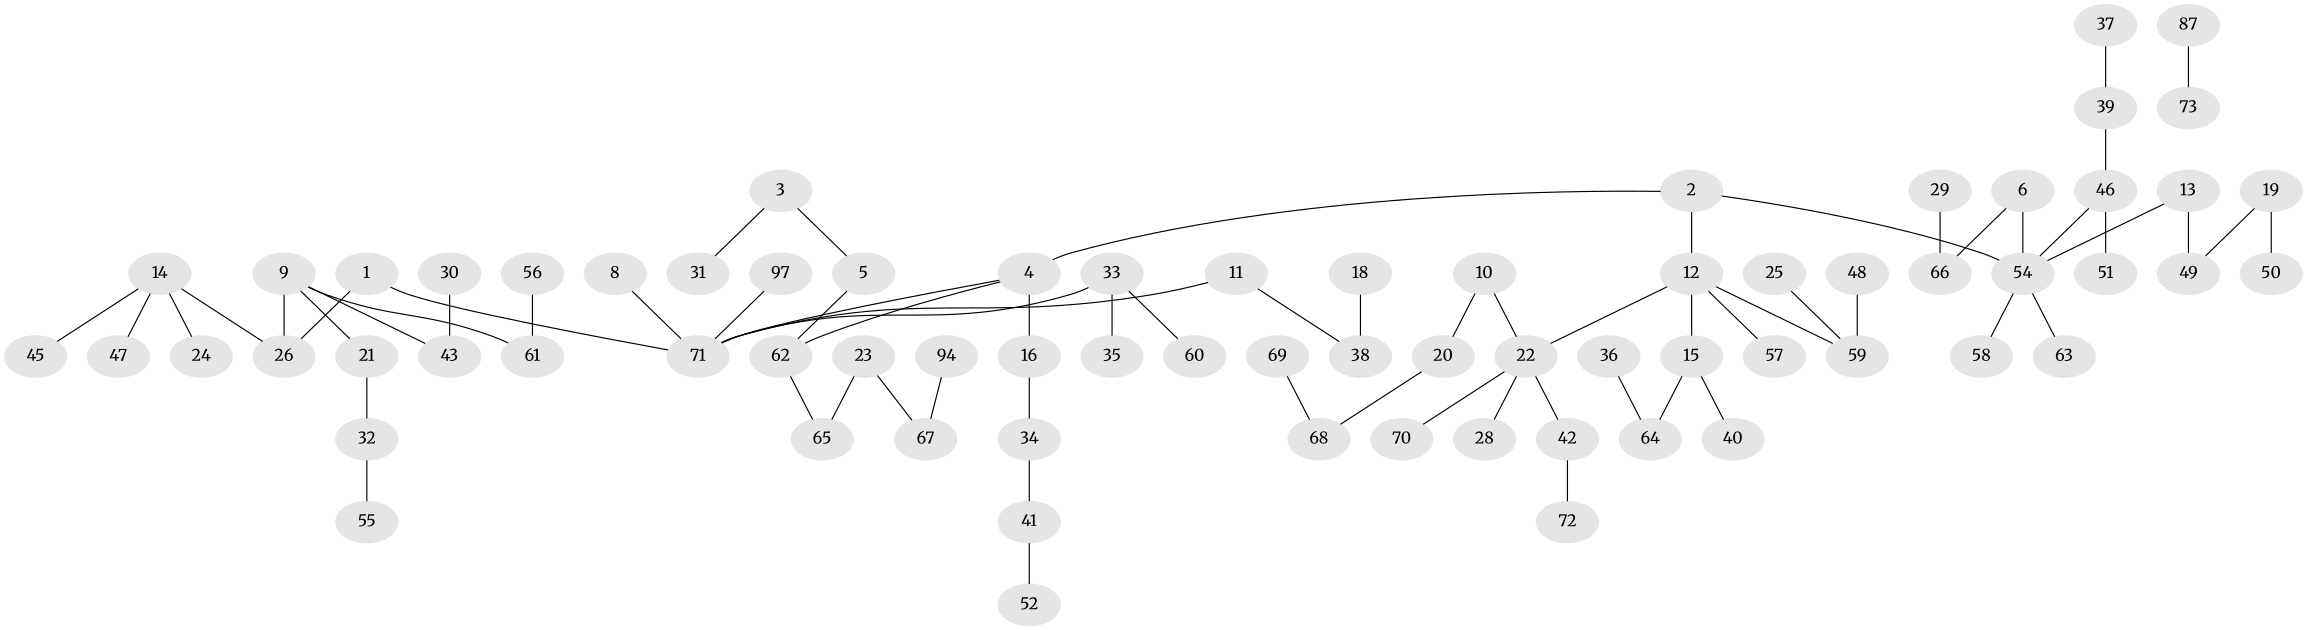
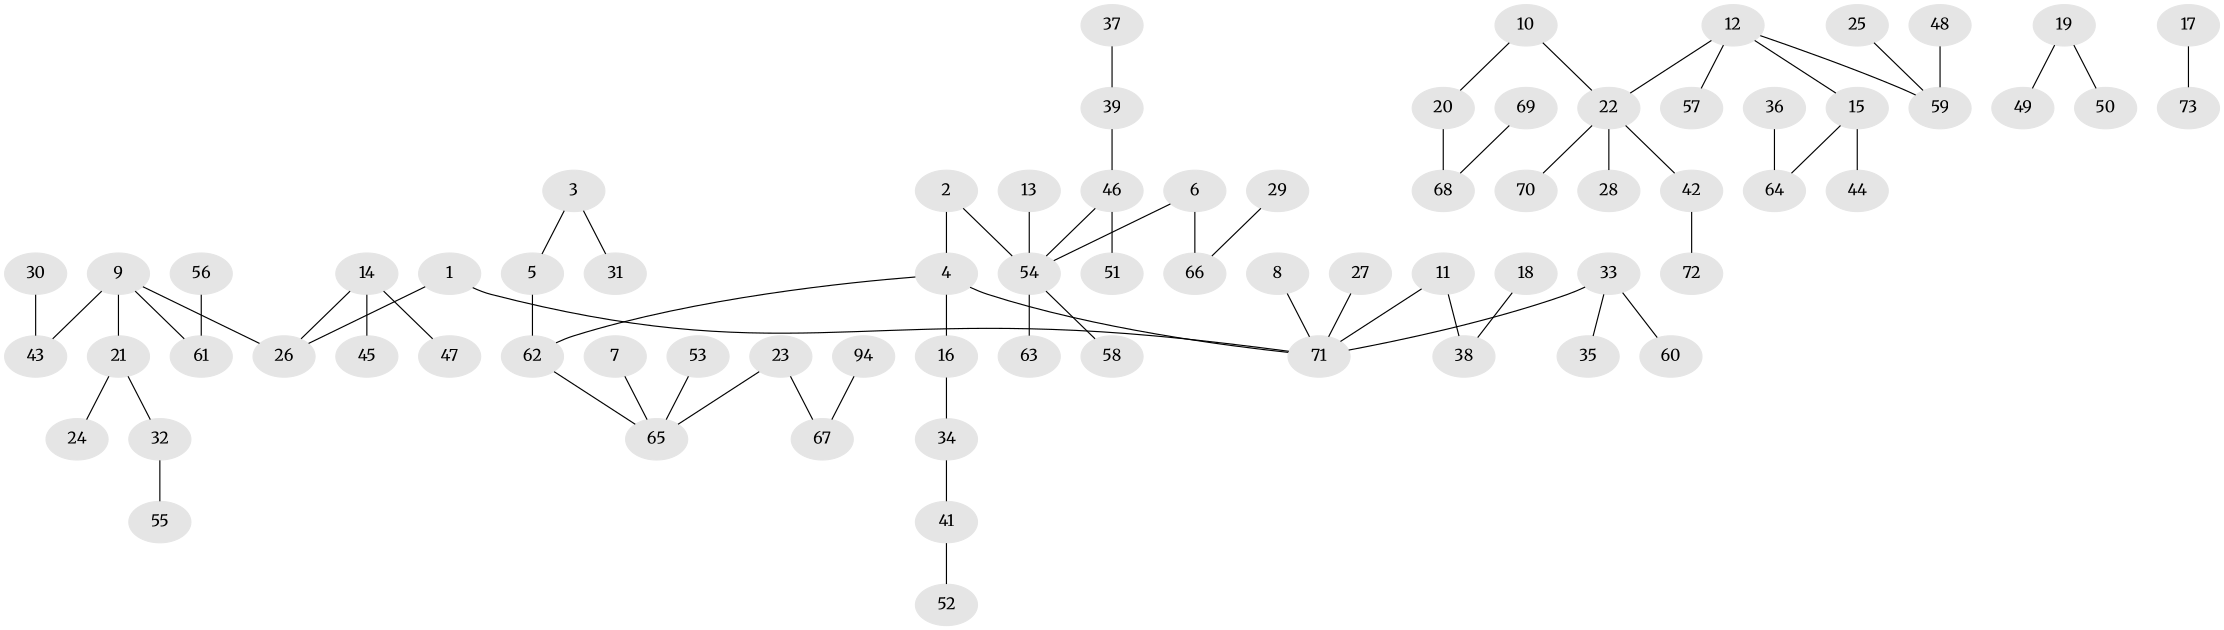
node "87": label "87" -> "17"
edge "2" -- "12": removed
edge "13" -- "49": removed
node "97": label "97" -> "27"
edge "14" -- "24": now "21" -- "24"
node "7": added
node "53": added
node "40": label "40" -> "44"
